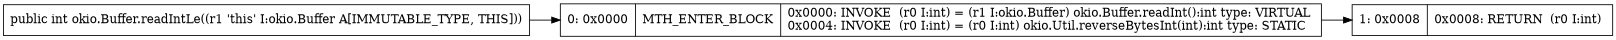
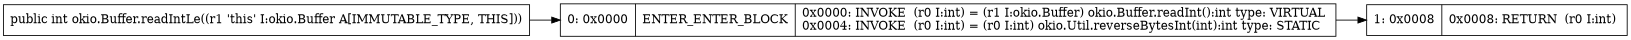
node "0: 0x0000": text "MTH_ENTER_BLOCK" -> "ENTER_ENTER_BLOCK"
